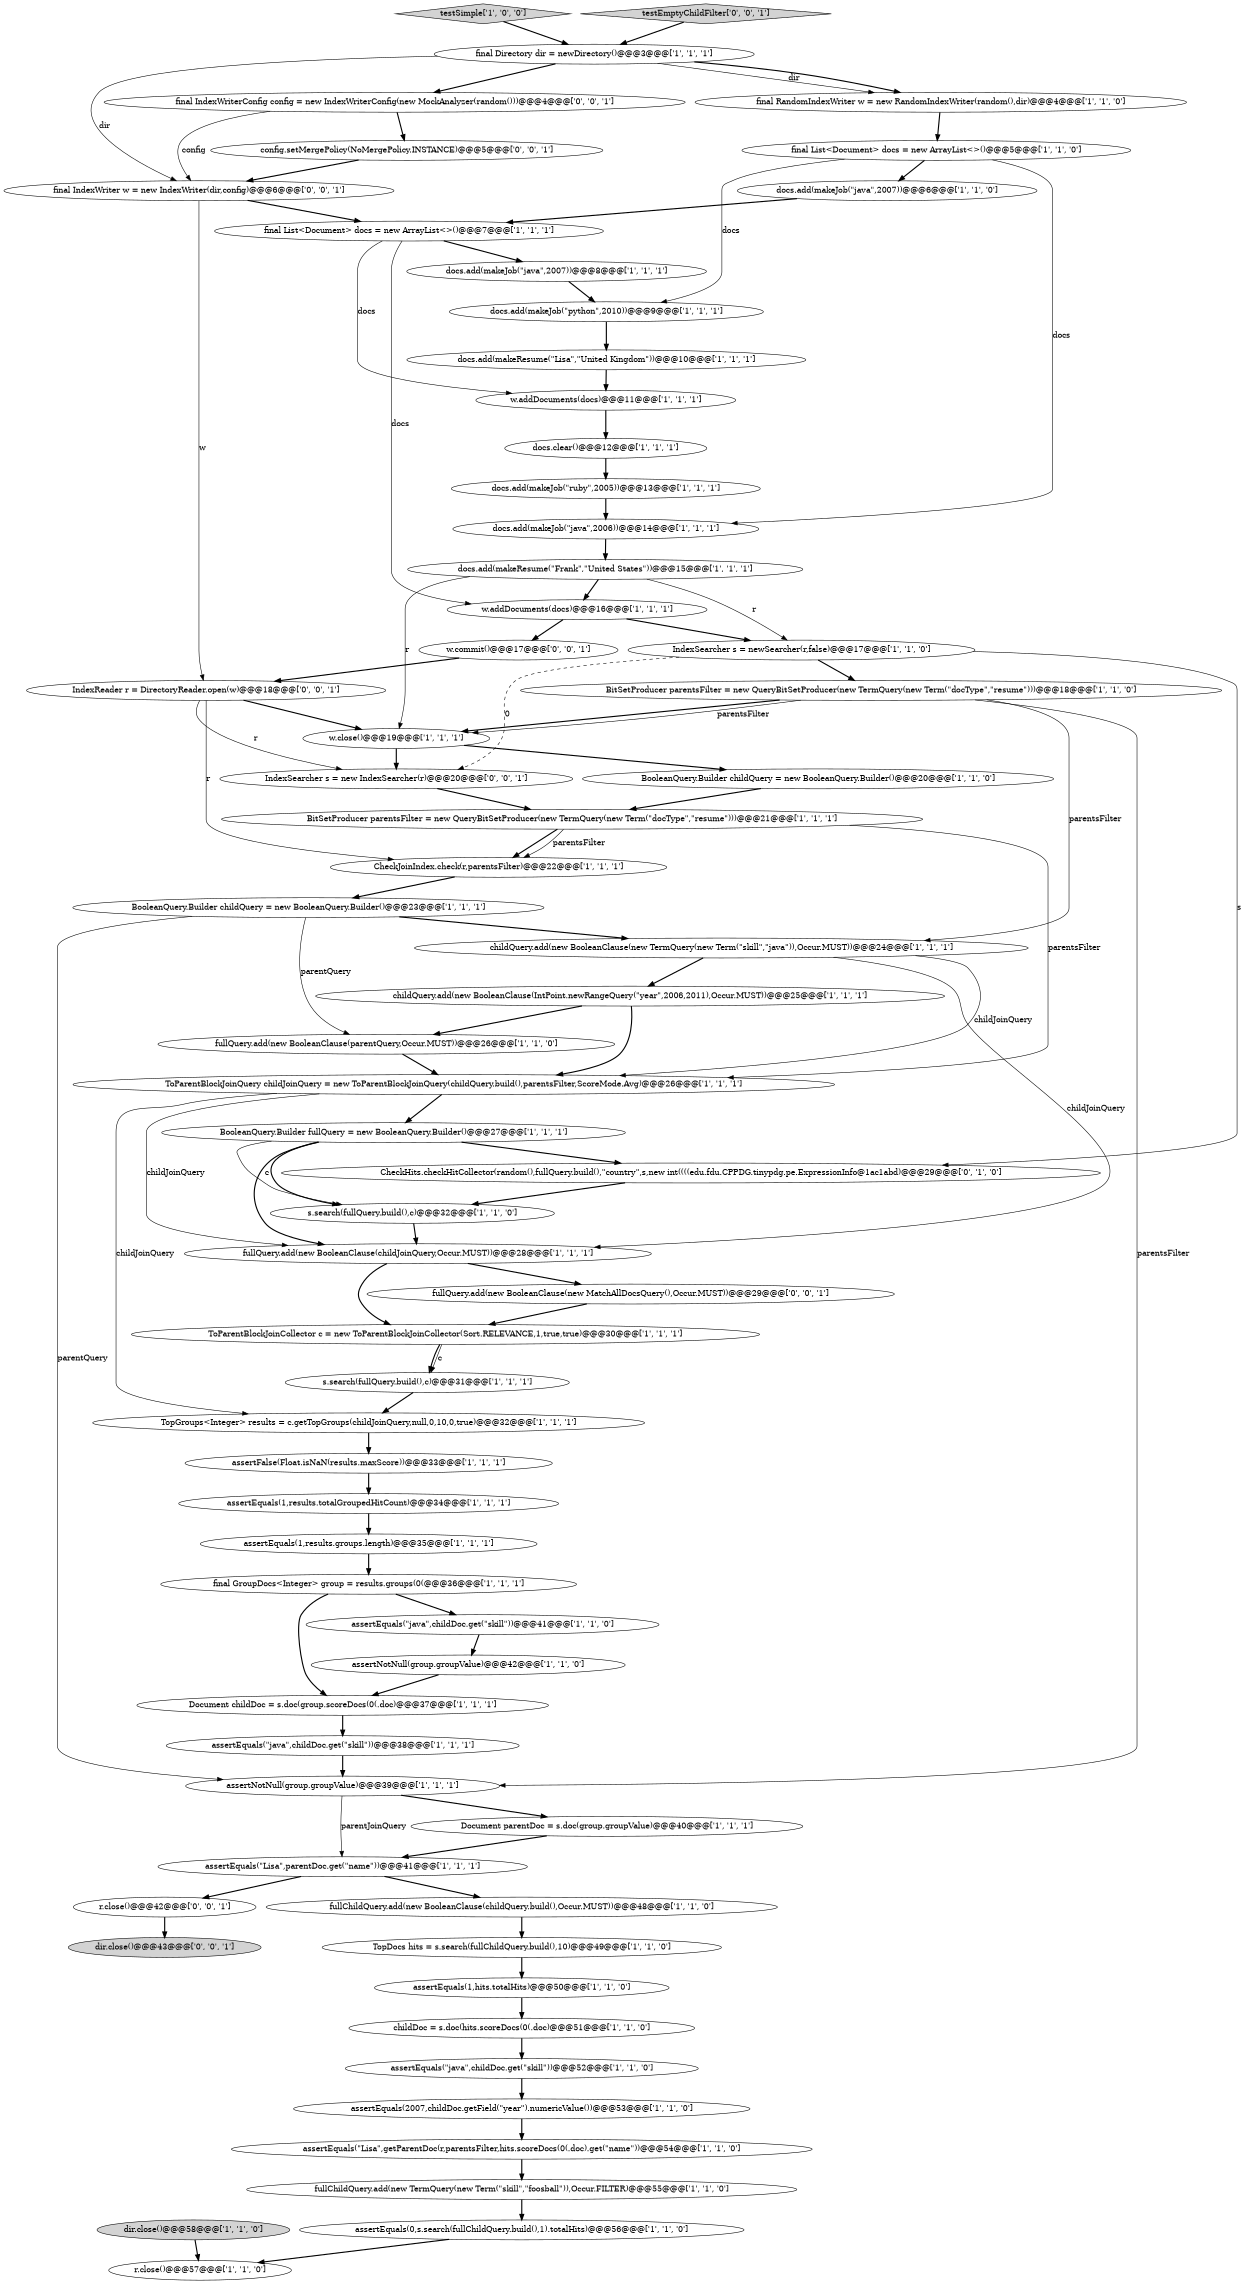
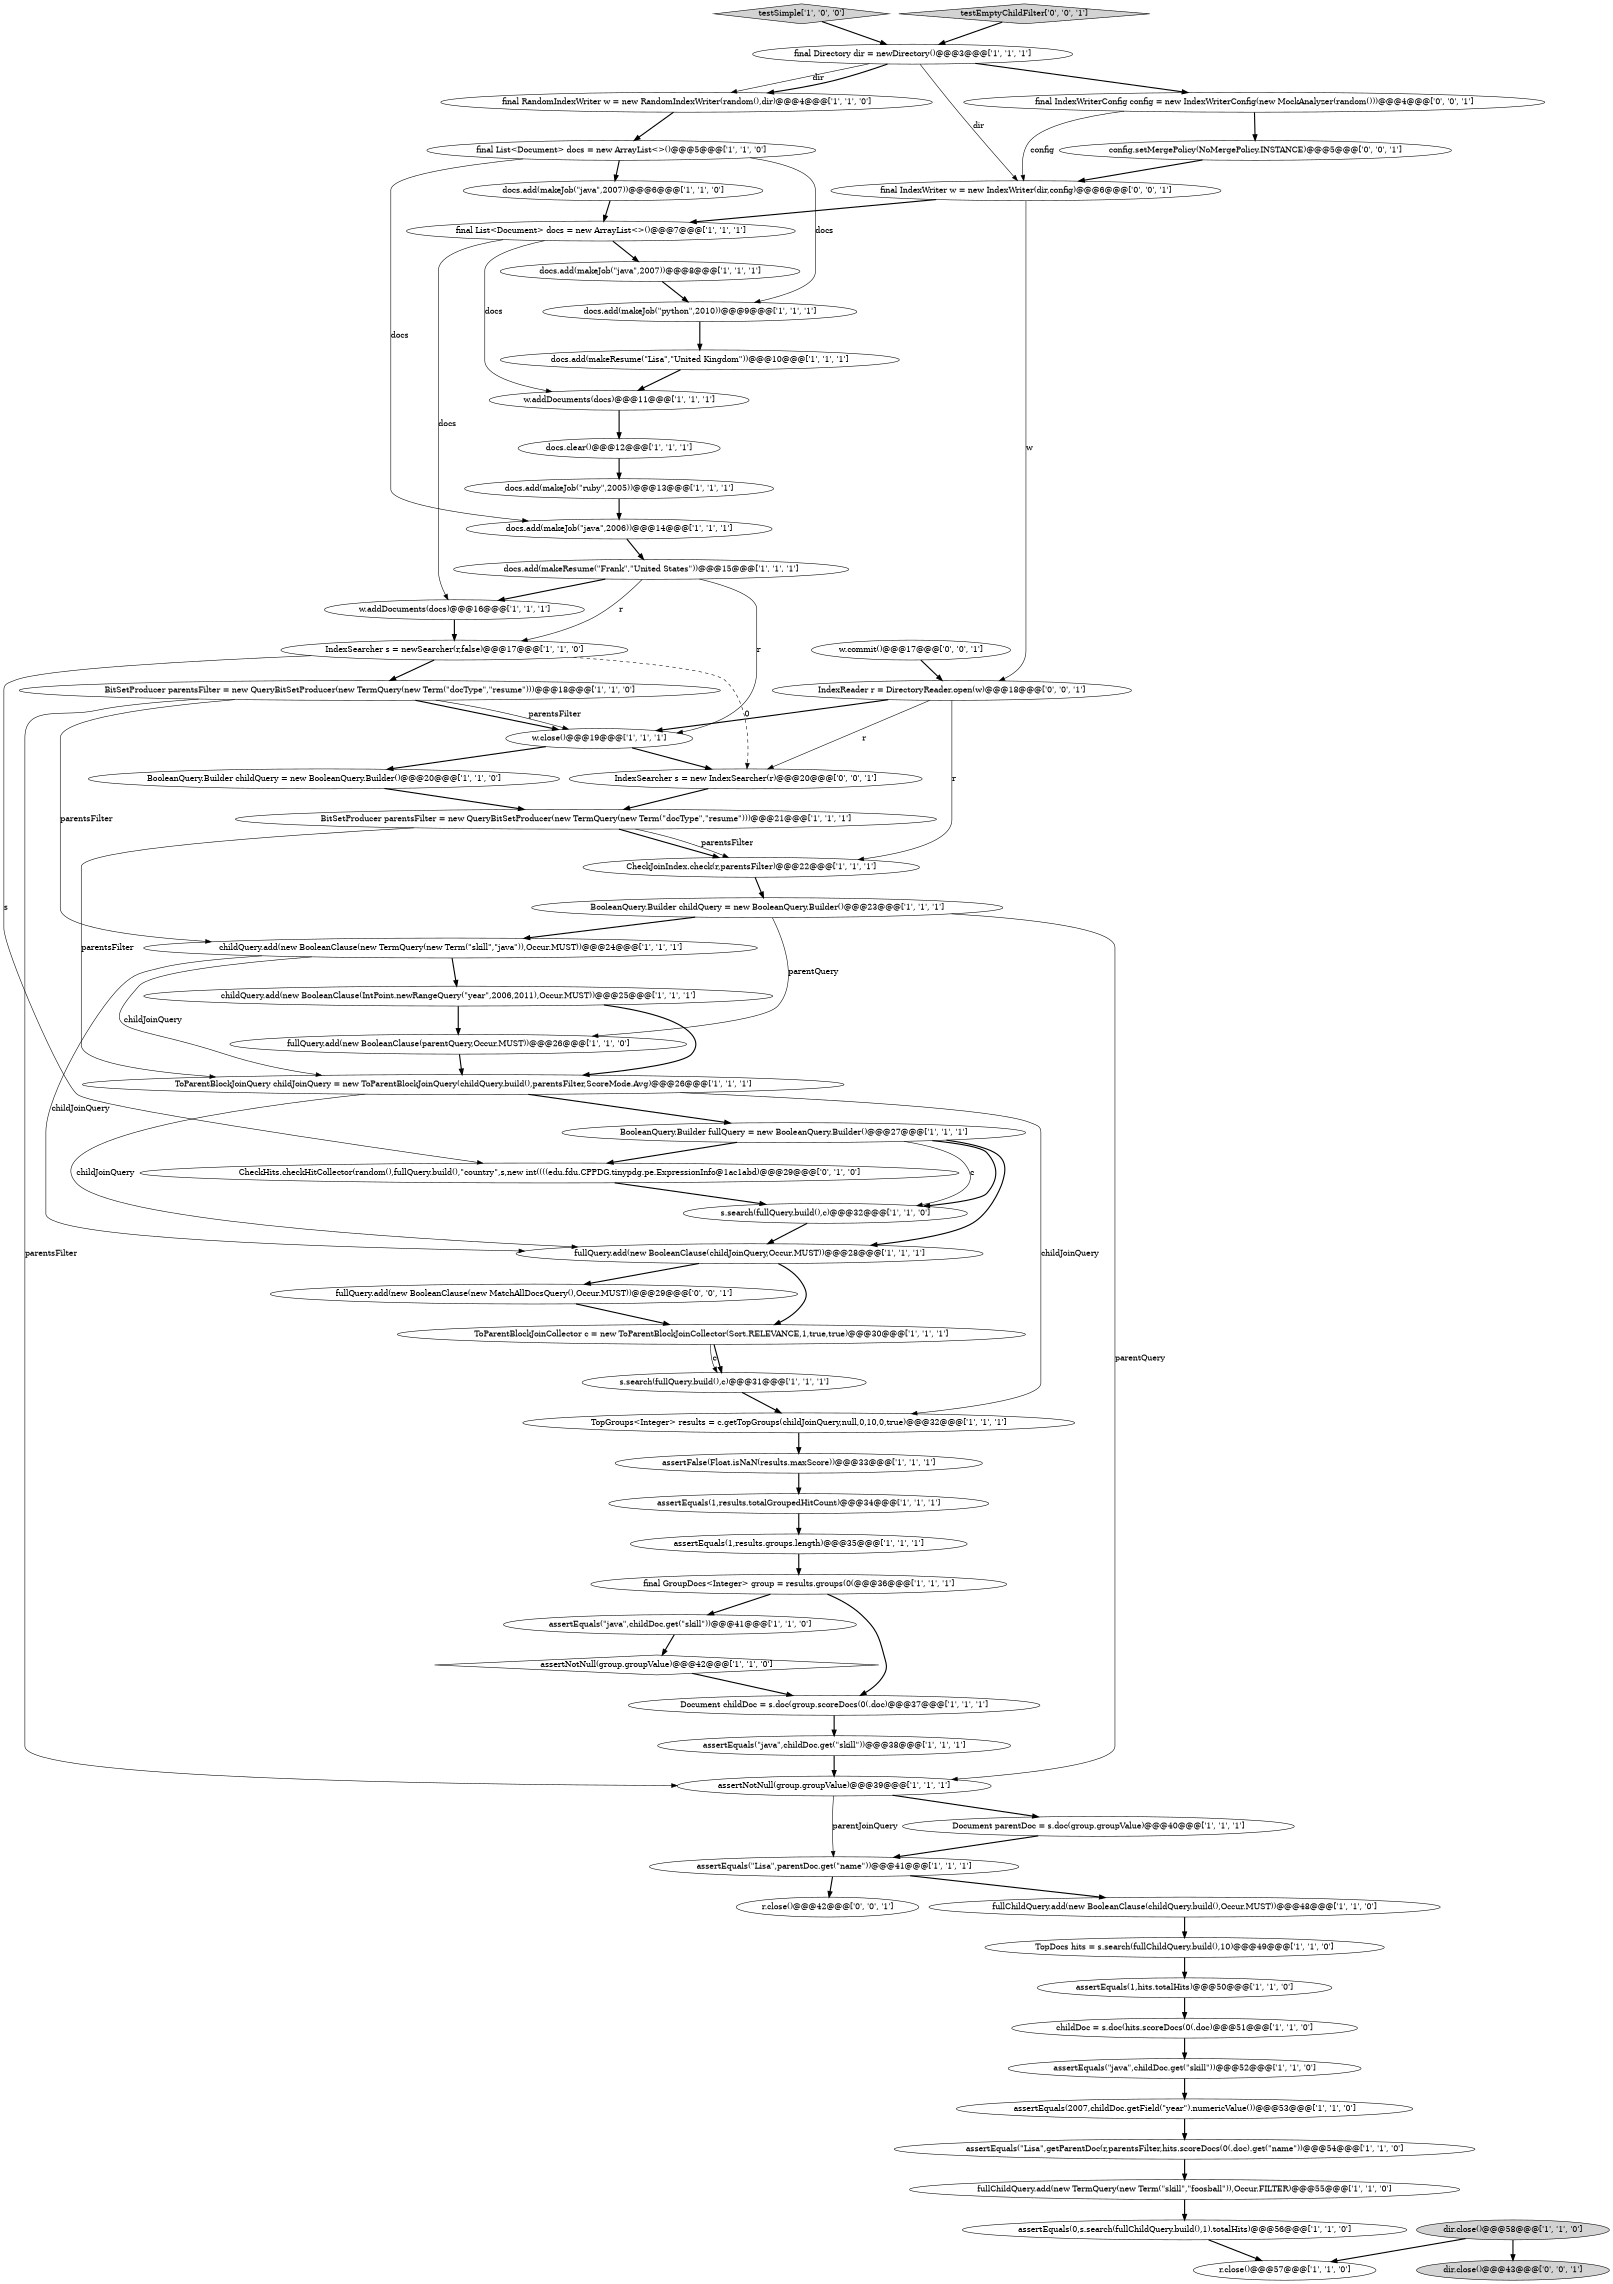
edge "w.addDocuments(docs)@@@16@@@['1', '1', '1']" -> "w.commit()@@@17@@@['0', '0', '1']": removed
node "assertNotNull(group.groupValue)@@@42@@@['1', '1', '0']": shape ellipse -> diamond
edge "r.close()@@@42@@@['0', '0', '1']" -> "dir.close()@@@43@@@['0', '0', '1']": now "dir.close()@@@58@@@['1', '1', '0']" -> "dir.close()@@@43@@@['0', '0', '1']"
